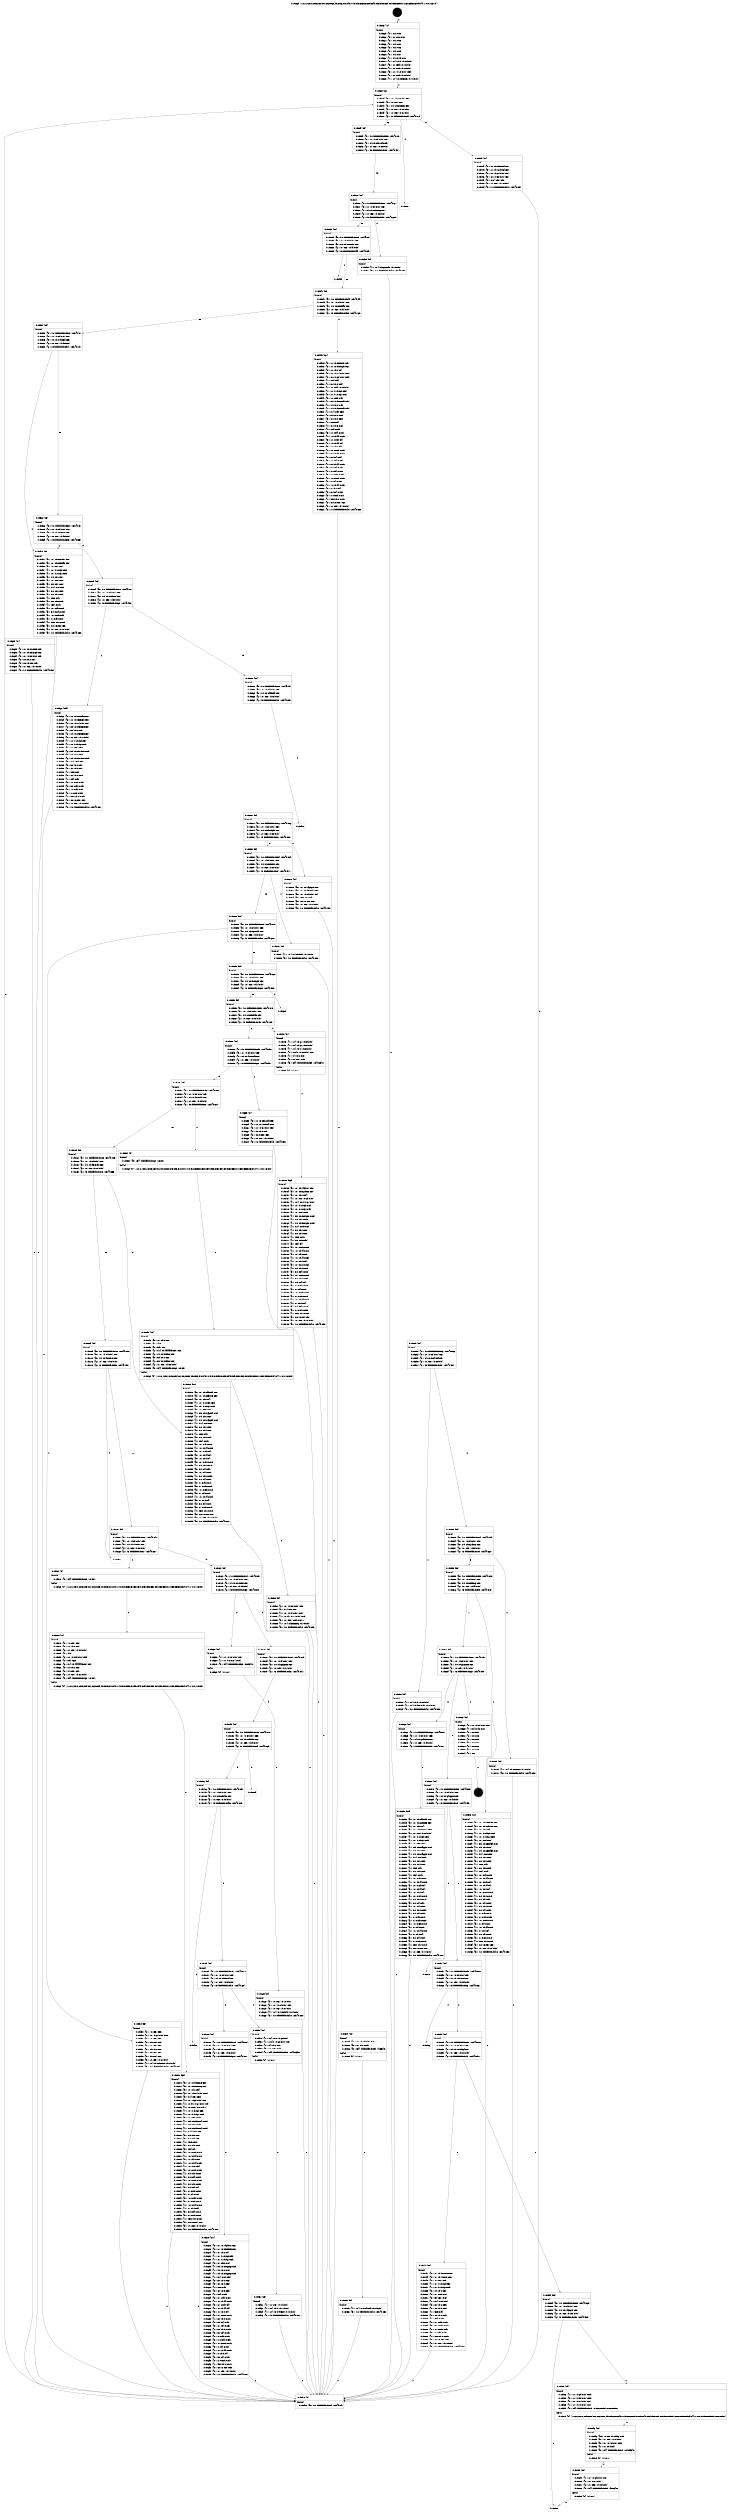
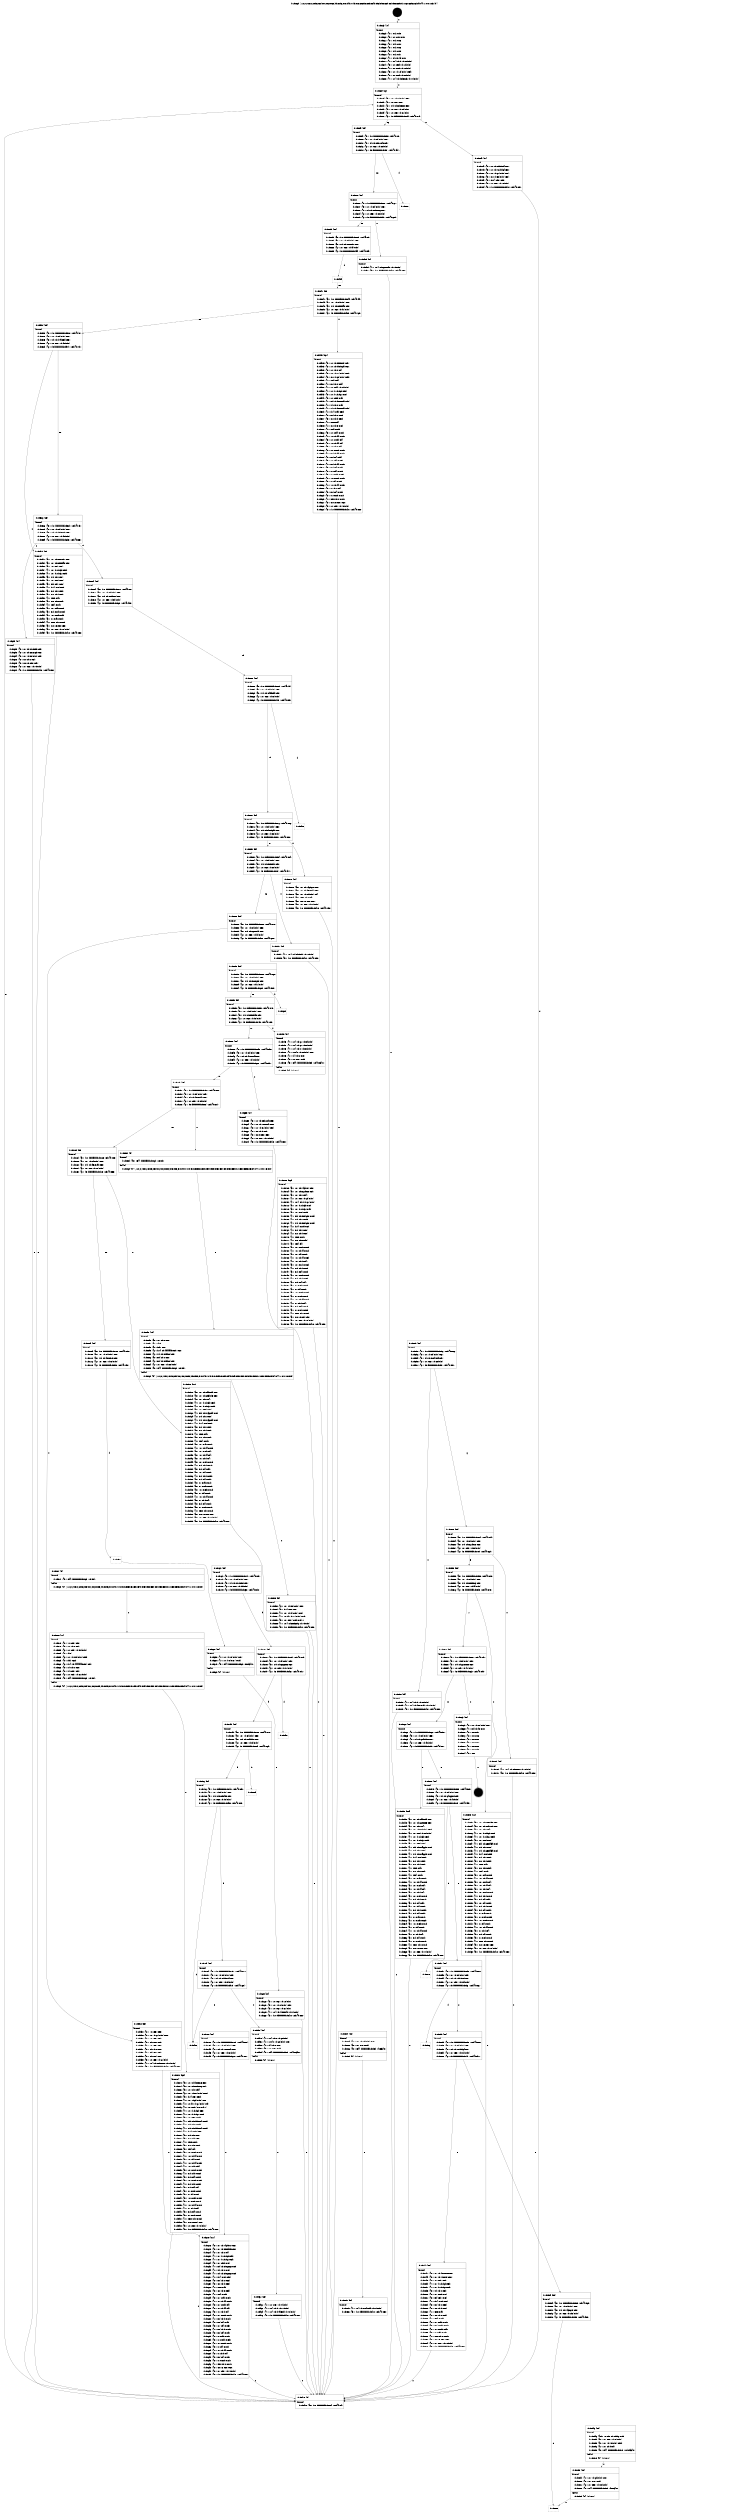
edge "0x40128f [26]" -> "0x401c37": now "0x4012a9 [25]" -> "0x401c37"
edge "0x4012db [25]" -> "0x4012f4 [25]": now "0x401f09" -> "0x4012f4 [25]"
edge "0x401326 [25]" -> "0x40197b [83]": now "0x401326 [25]" -> "0x401605 [27]"
edge "0x401358 [25]" -> "0x401371 [25]": added, label "19"
node "0x401b6a [109]": removed
edge "0x4013a3 [25]" -> "0x4013bc [25]": removed, label "15"
edge "0x4013d5 [25]" -> "0x4013ee [25]": label " 6" -> " 14"
edge "0x401705 [37]" -> "0x40172a [163]": removed, label "1"
node "0x401452 [25]": removed
edge "0x40146b [25]" -> "0x401638 [13]": now "0x401ebc" -> "0x401638 [13]"
edge "0x40154c [25]" -> "0x40157e [25]": now "0x401565 [25]" -> "0x40157e [25]"
node "0x401f34": added
edge "0x4014cf [25]" -> "0x4014e8 [25]": now "0x4014cf [25]" -> "0x401f15"
edge "0x40192c [33]" -> "0x401f4c [5]": now "0x40192c [33]" -> "0x401675 [144]"
edge "0x401c2b [12]" -> "0x401f4c [5]": removed, label "1"
node "0x401be3 [19]": removed
